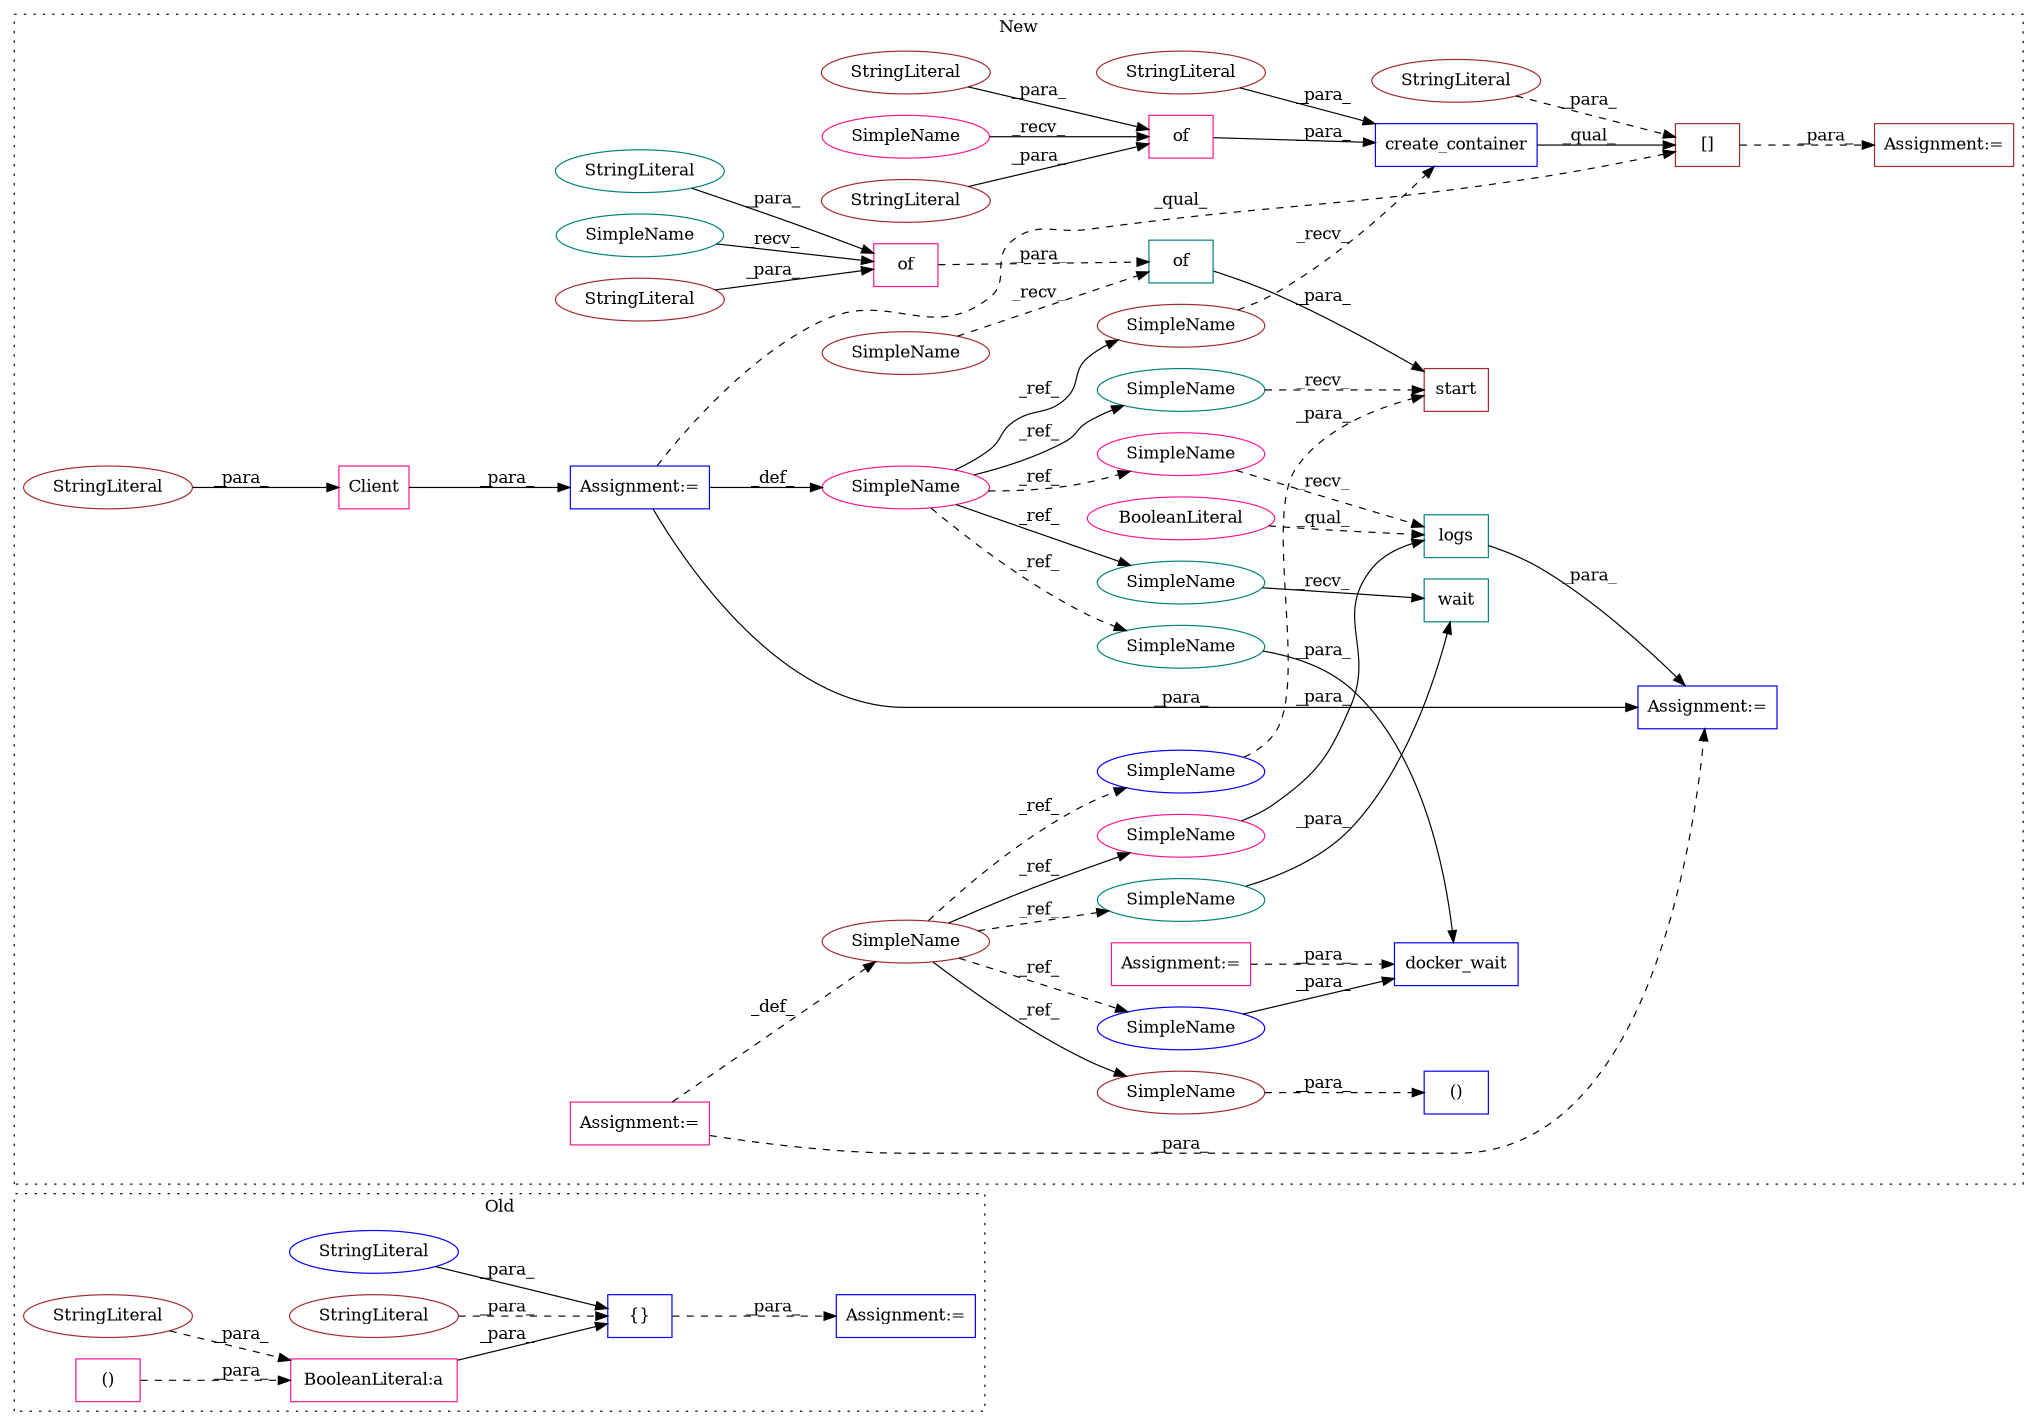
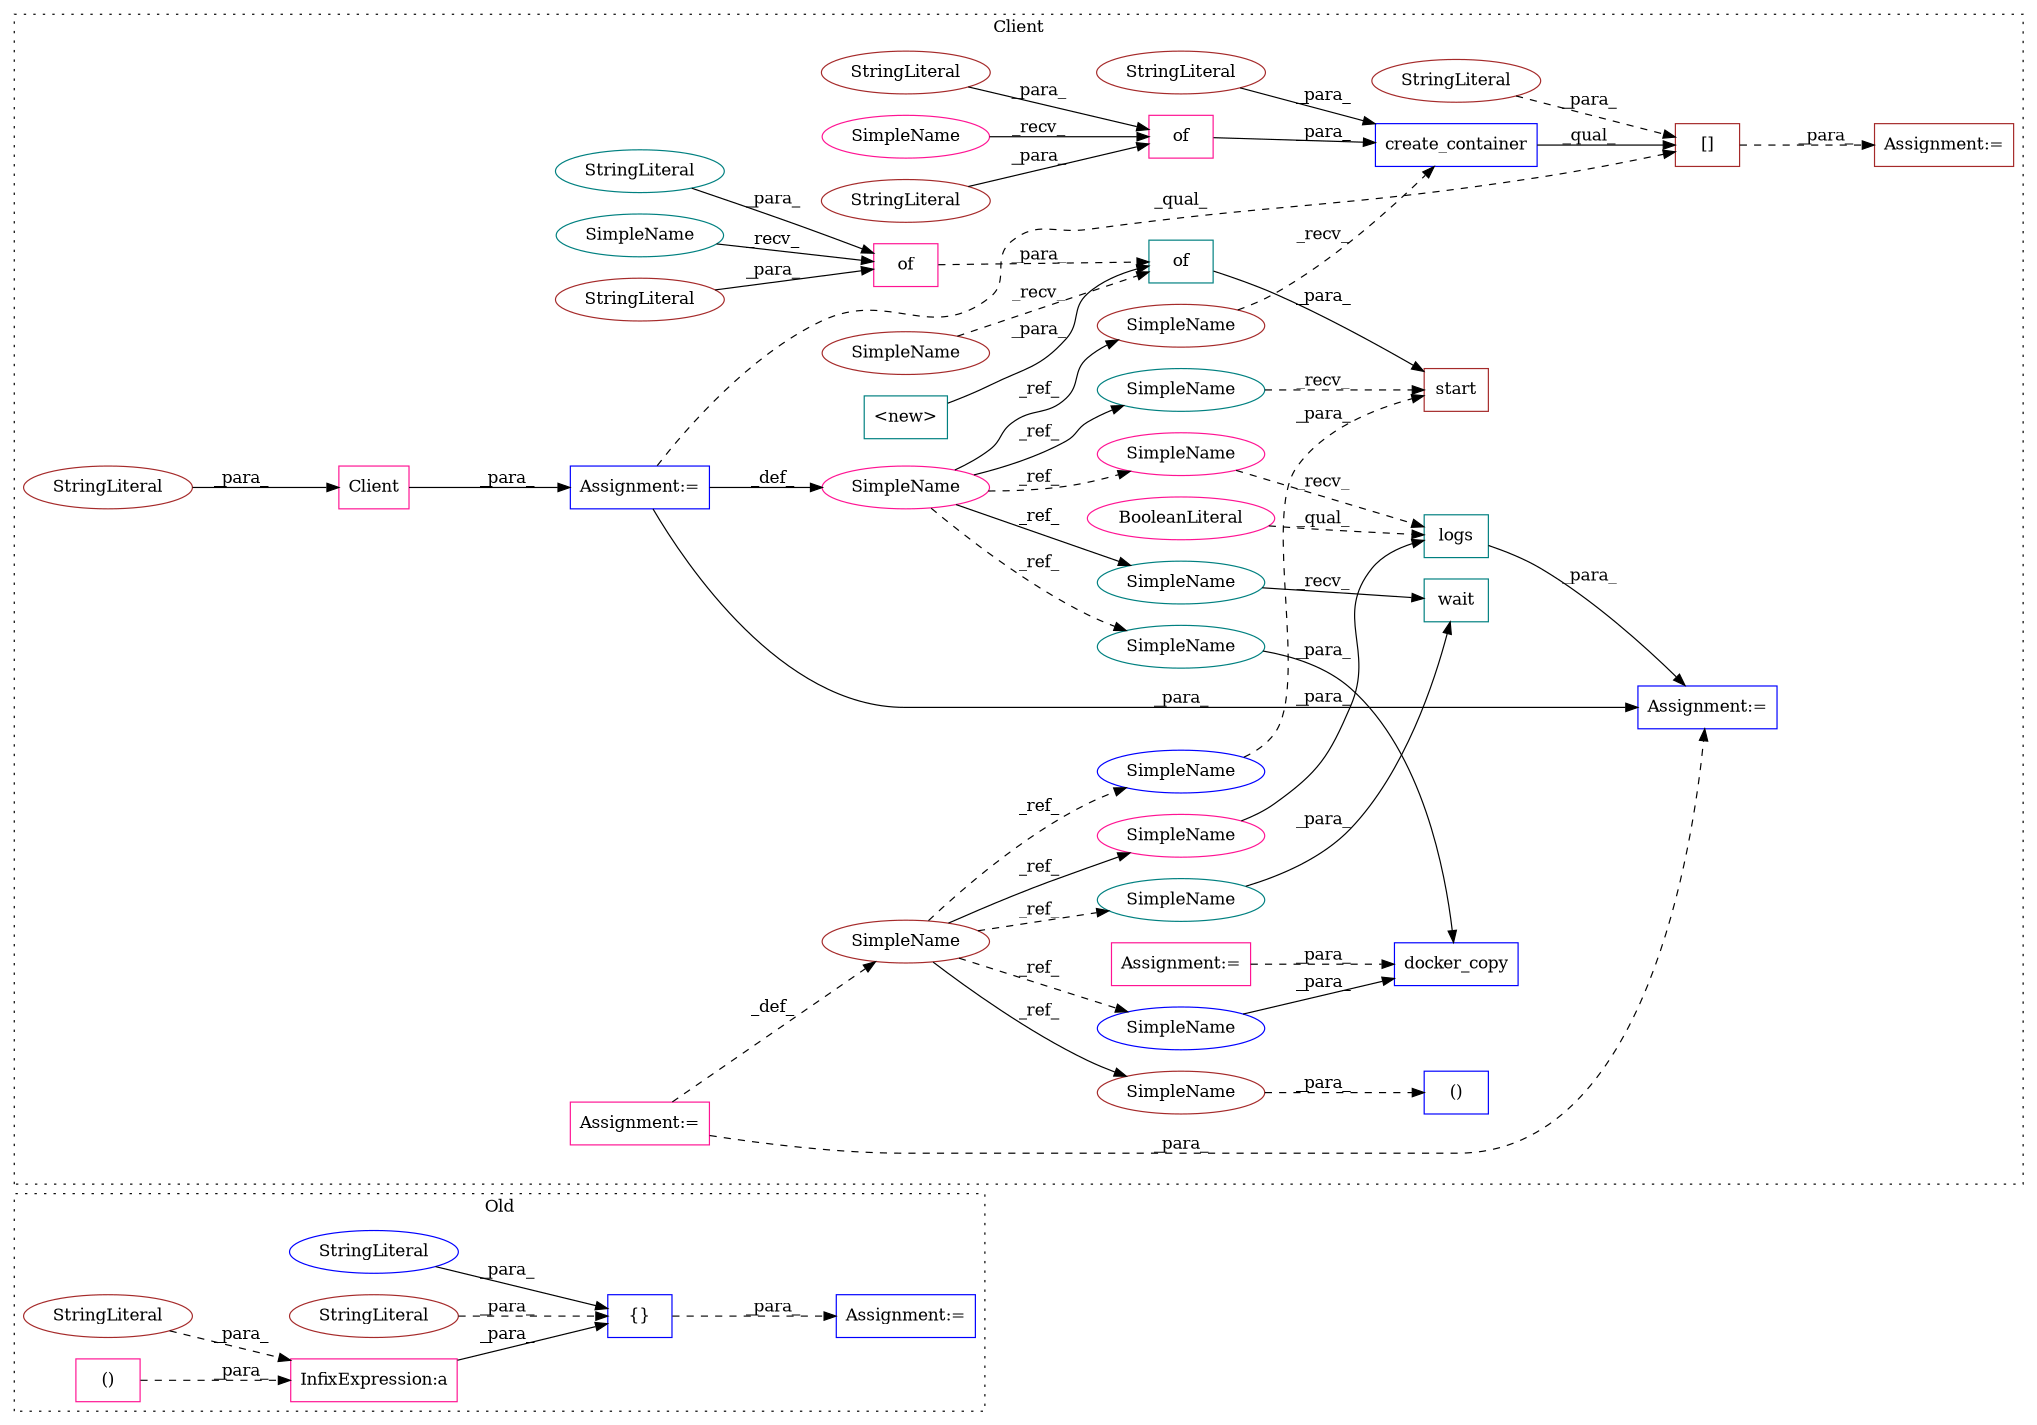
cluster "New": label "New" -> "Client"
node "<new>": added
node "docker_wait": label "docker_wait" -> "docker_copy"
node "BooleanLiteral:a": label "BooleanLiteral:a" -> "InfixExpression:a"
